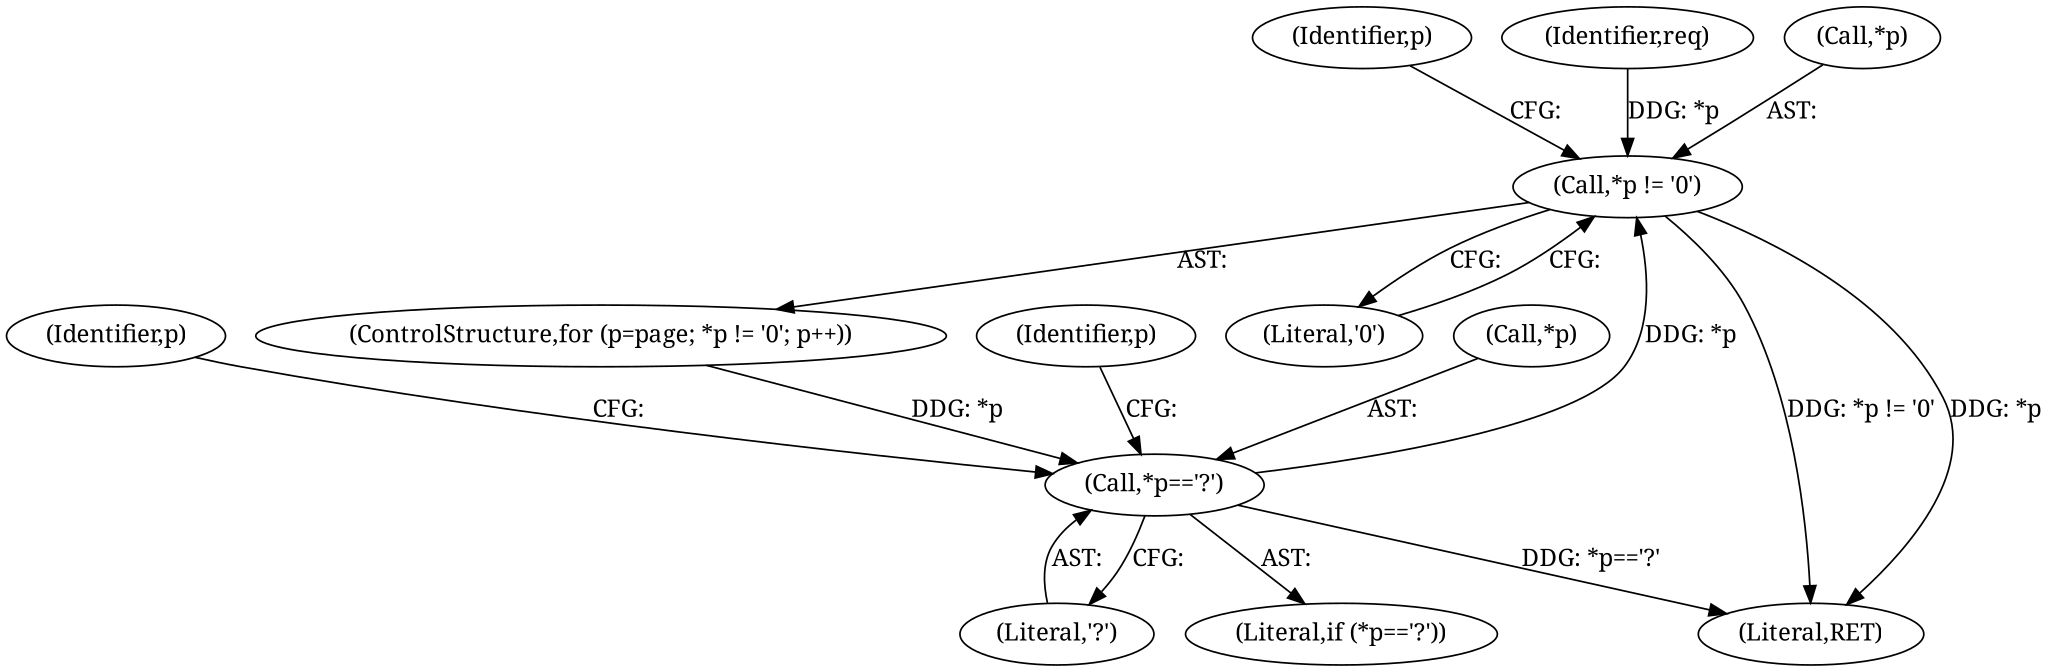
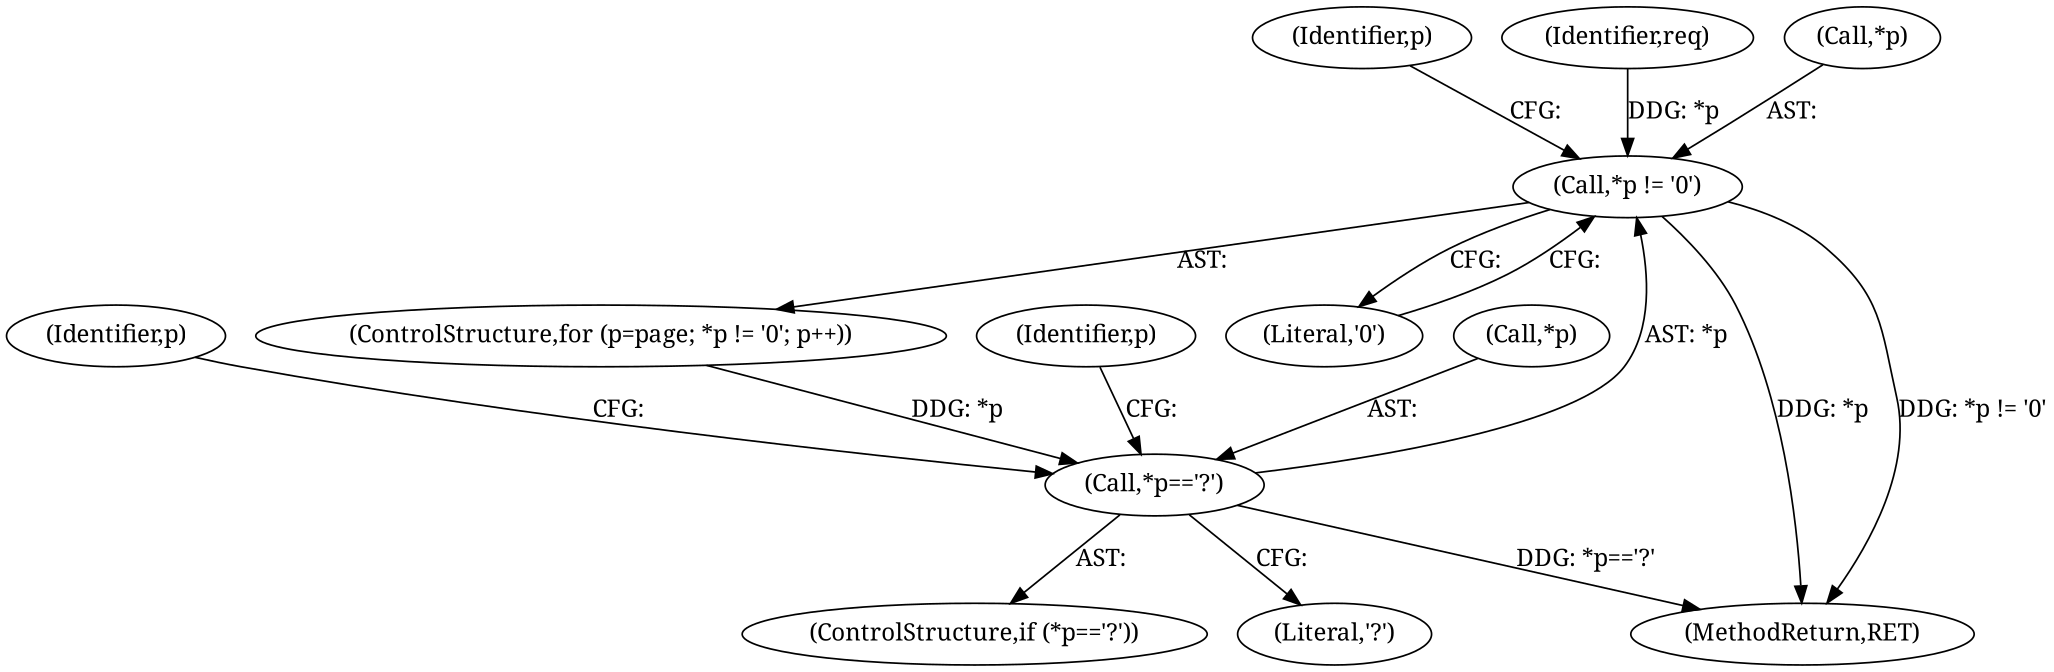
edge "(Call,*p=='?')" -> "(Call,*p != '0')": label "DDG: *p" -> "AST: *p"
edge "(Literal,'?')" -> "(Call,*p=='?')": removed, label "AST:"
node "(Literal,if (*p=='?'))": label "(Literal,if (*p=='?'))" -> "(ControlStructure,if (*p=='?'))"
node "(Literal,RET)": label "(Literal,RET)" -> "(MethodReturn,RET)"
